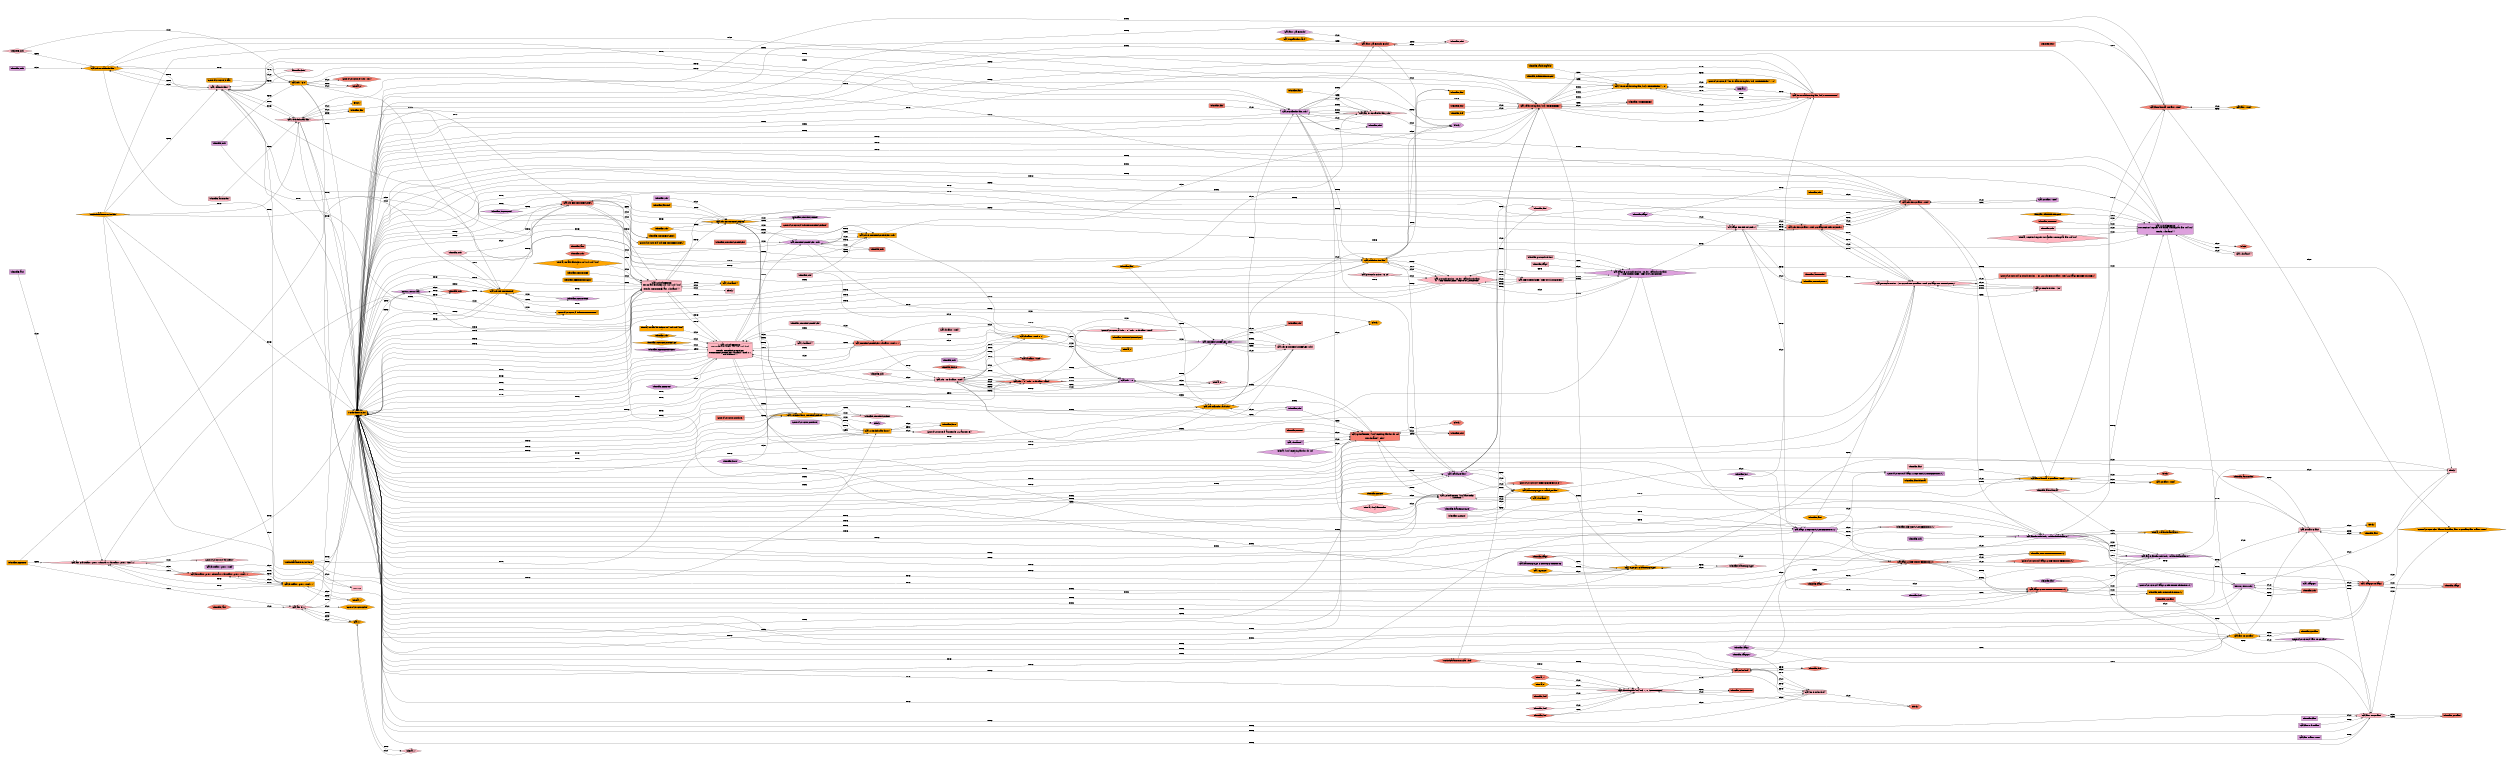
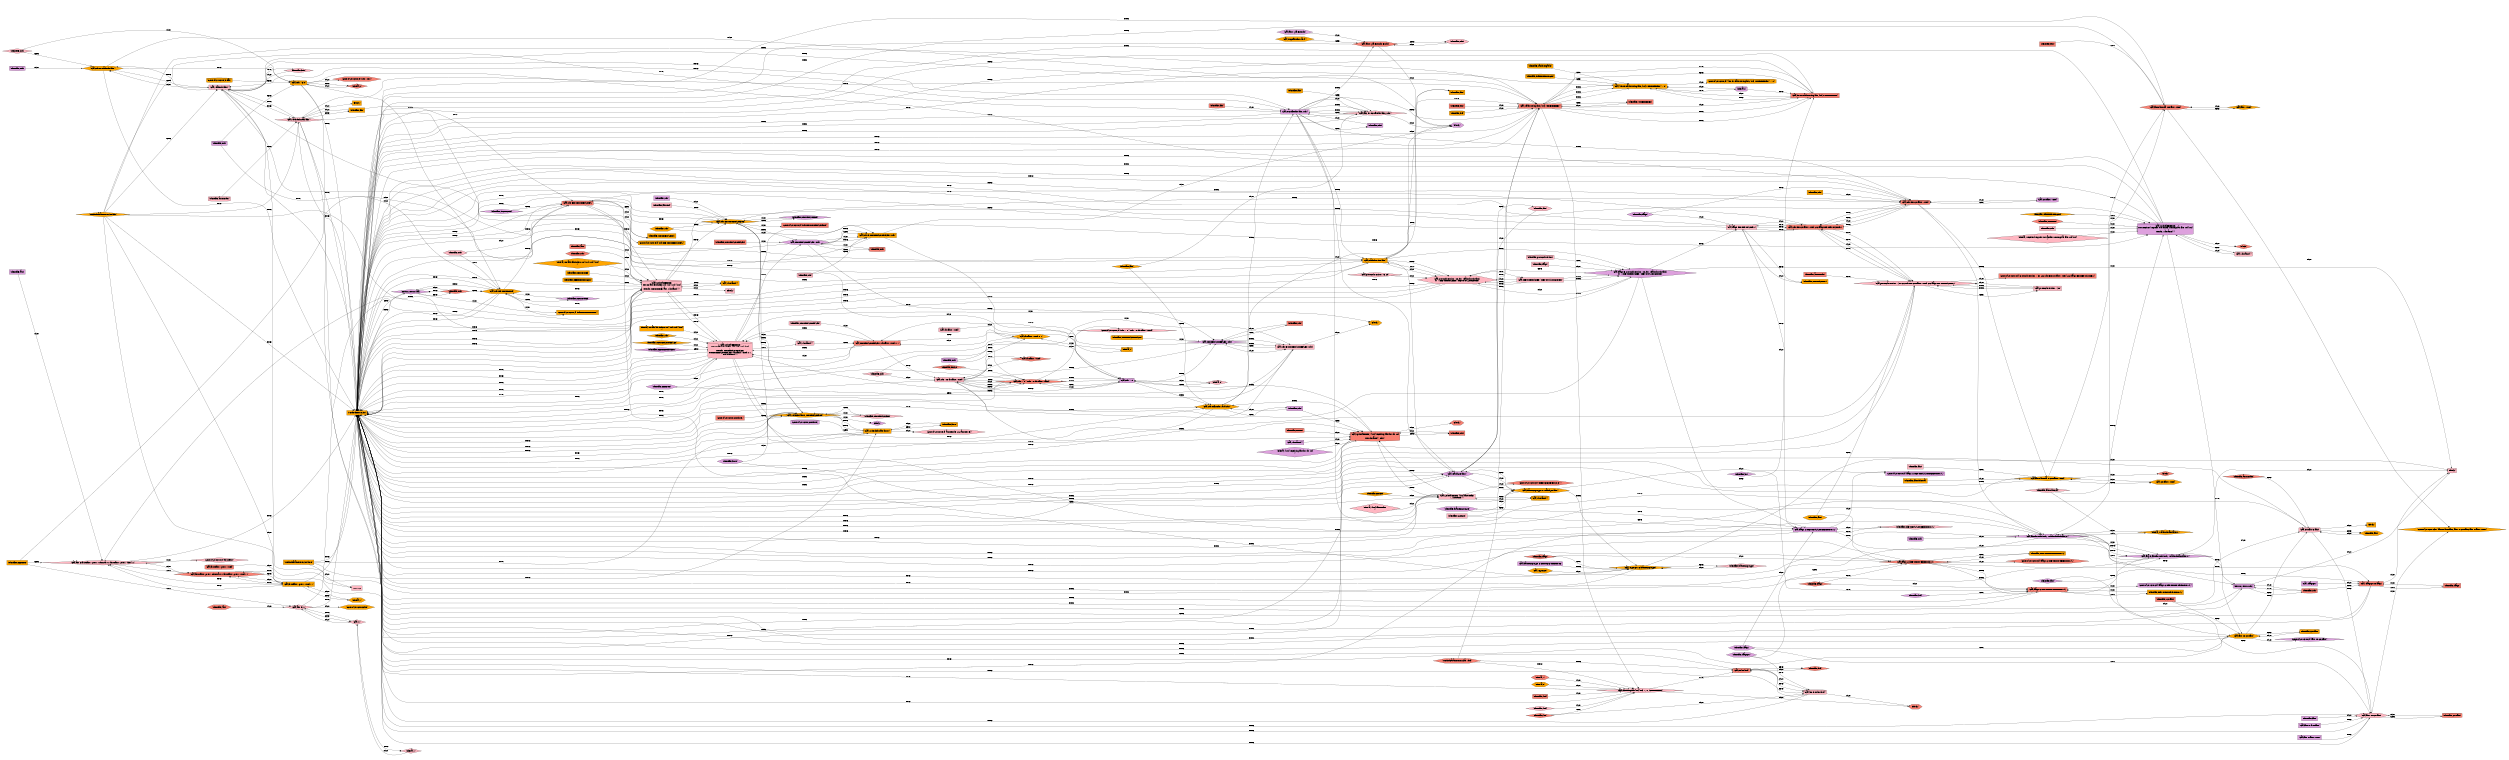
edge "(Call,ndx = read_ndx(f_in))" -> "(Call,recv_file_list(f_in, ndx))": now "(MethodParameterIn,int f_in)" -> "(Call,recv_file_list(f_in, ndx))"
node "(Identifier,flist_eof)": fillcolor orange -> lightpink
node "(Call,first_flist->prev->used)": fillcolor plum -> salmon
node "(Call,-1)": fillcolor orange -> lightpink
node "(Identifier,SP_DEFAULT)": removed
